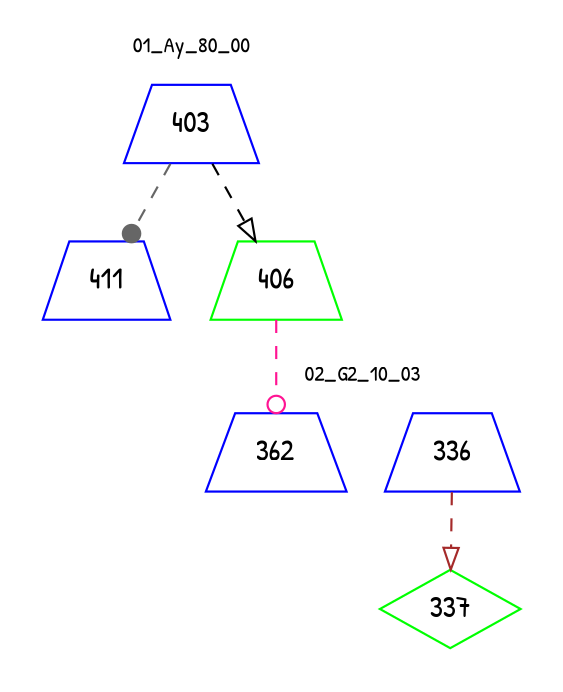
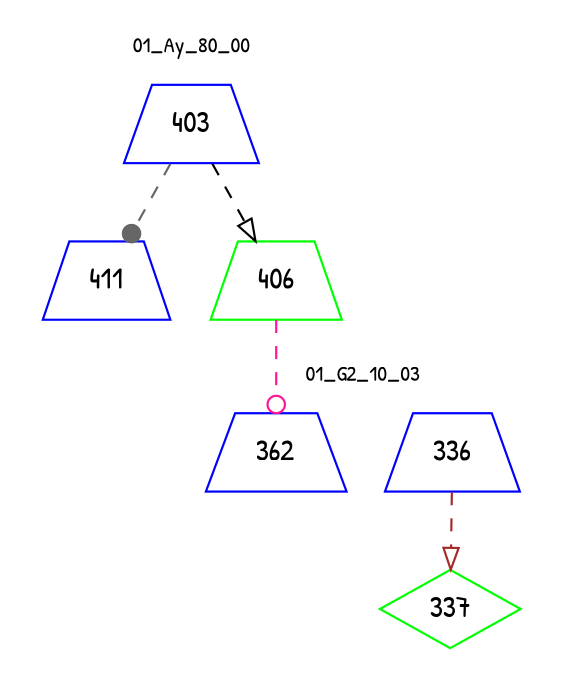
cluster "02_G2_10_03": label "02_G2_10_03" -> "01_G2_10_03"
